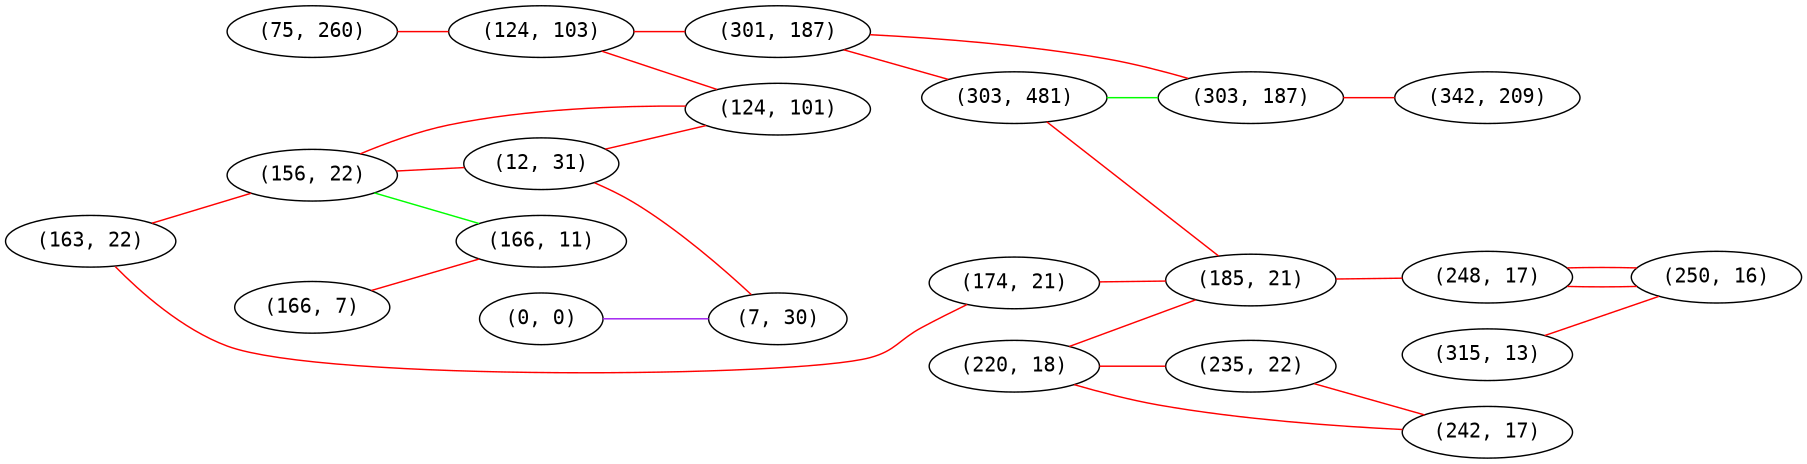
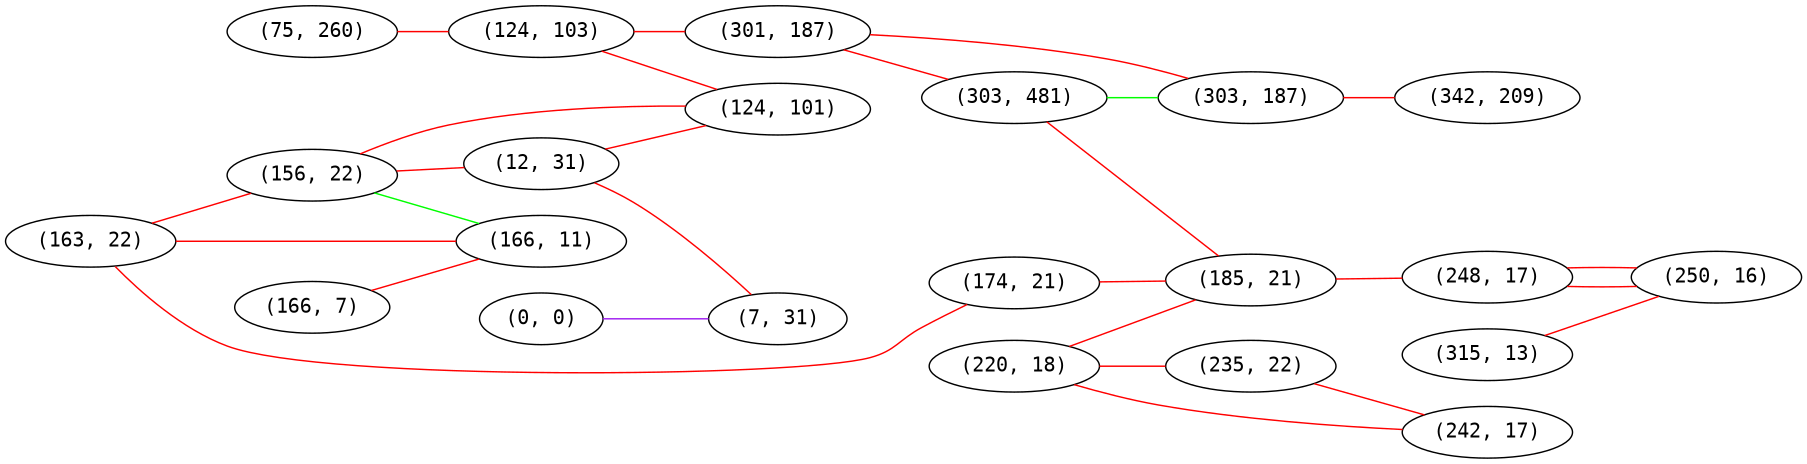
edge "(163, 22)" -- "(166, 11)": added
node "(7, 30)": label "(7, 30)" -> "(7, 31)"
